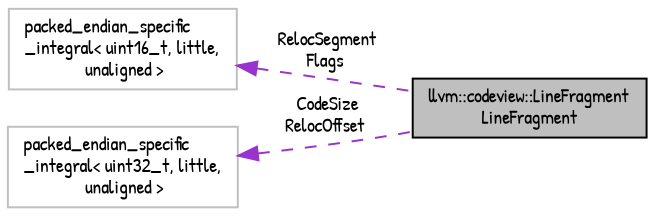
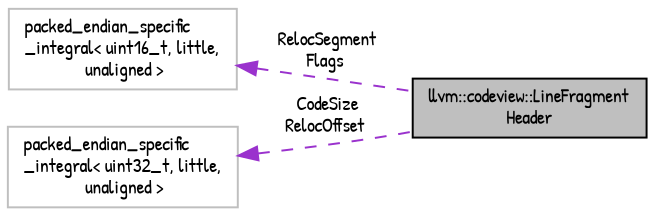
node "llvm::codeview::LineFragment LineFragment": label "llvm::codeview::LineFragment LineFragment" -> "llvm::codeview::LineFragment Header"
